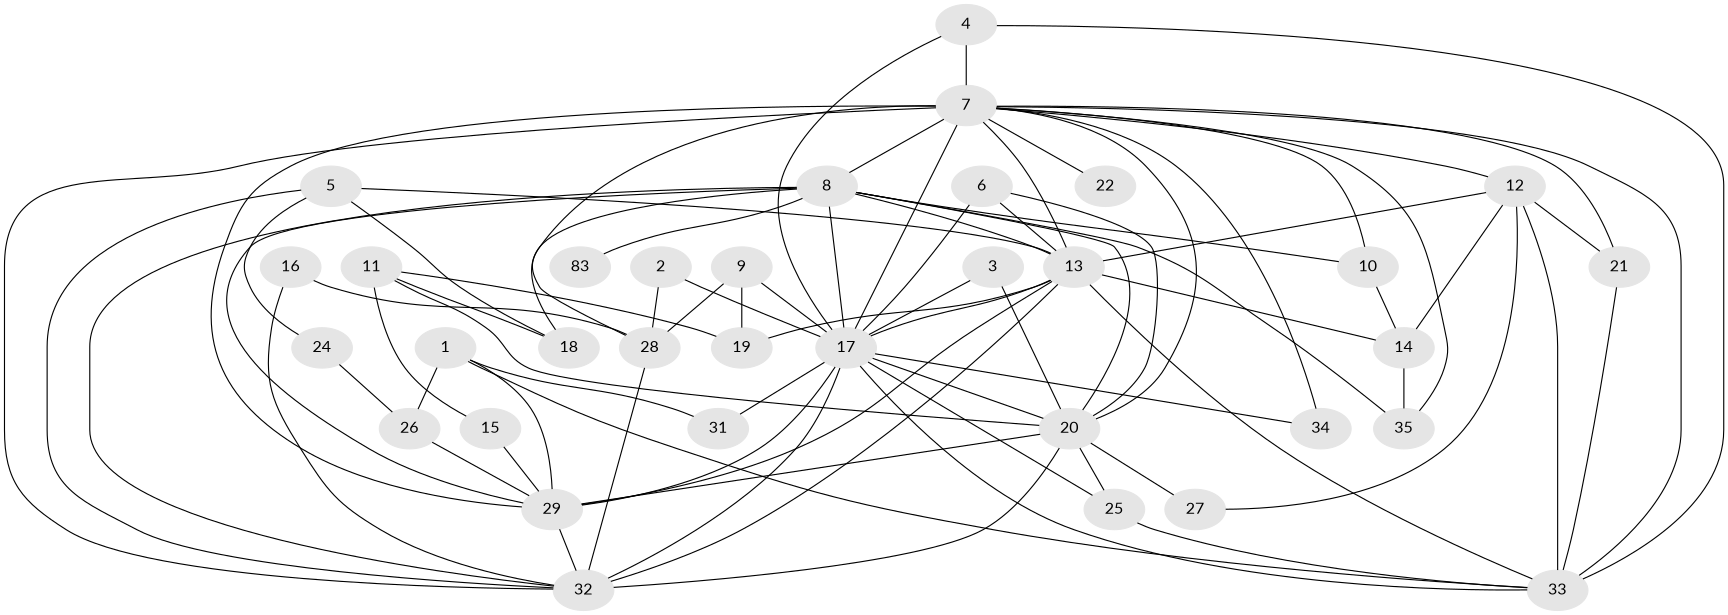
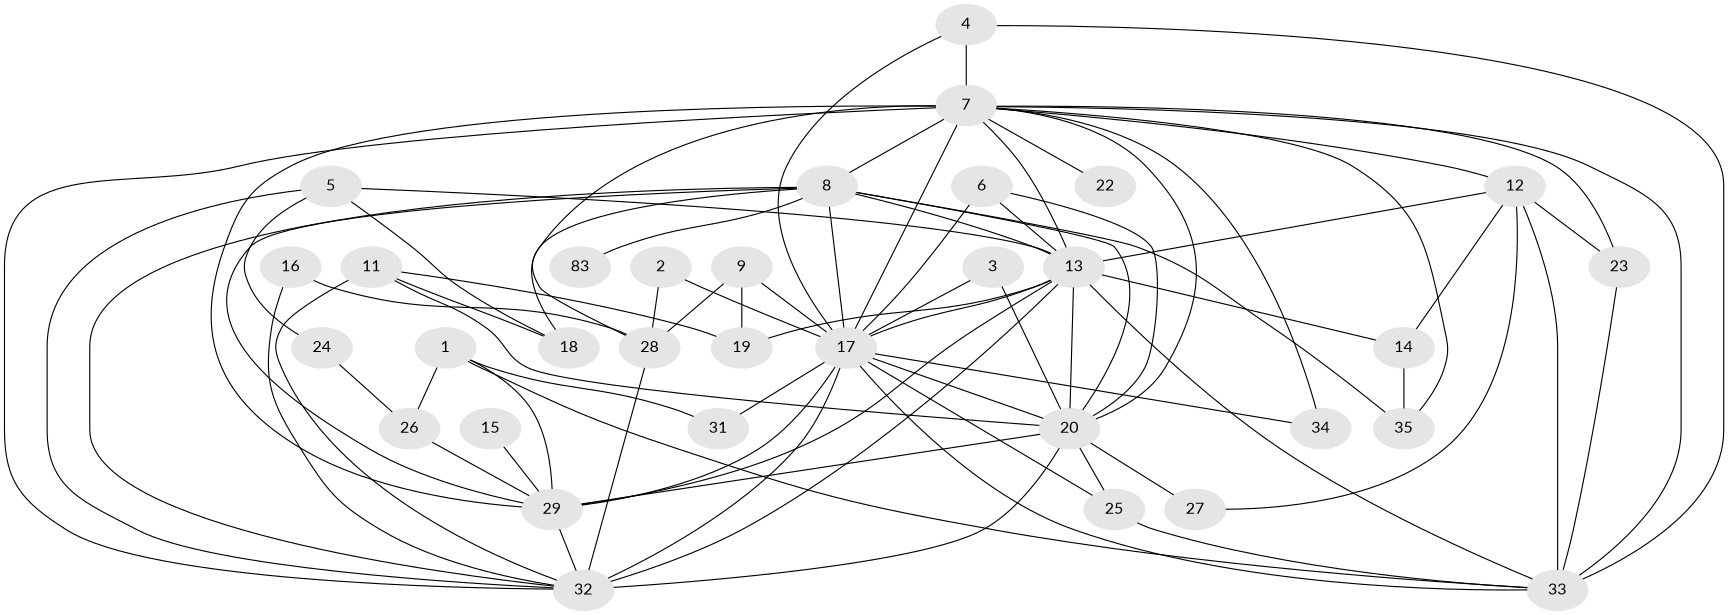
node "10": removed
node "21": label "21" -> "23"
edge "13" -- "20": added
edge "11" -- "15": now "11" -- "32"
